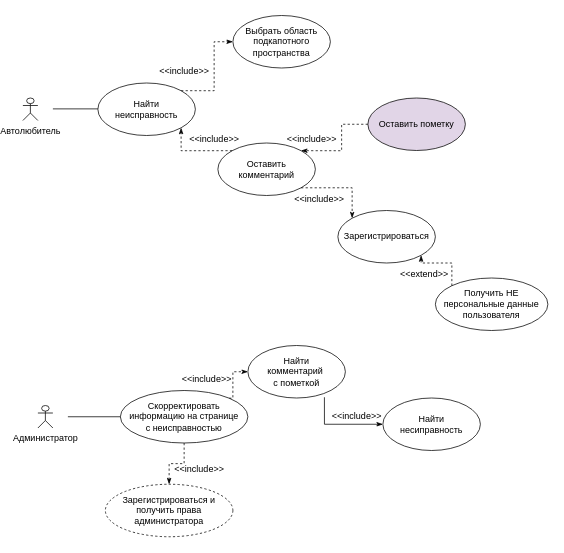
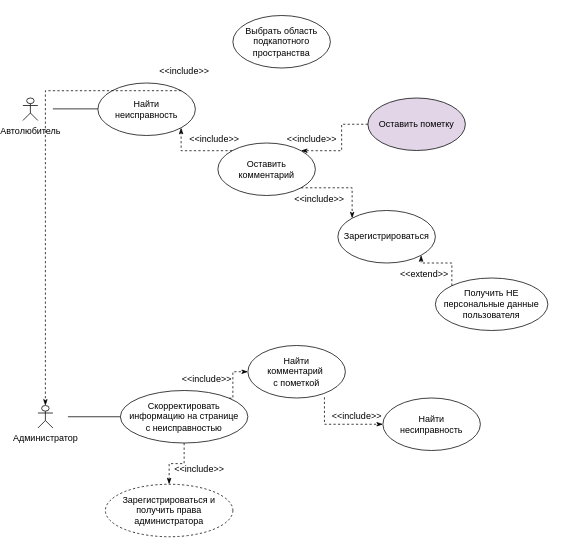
edge "Найти неисправность" -> "Выбрать область подкапотного пространства": now "Найти неисправность" -> "Администратор"
edge "Найти комментарий с пометкой" -> "Найти несиправность": style solid -> dashed
